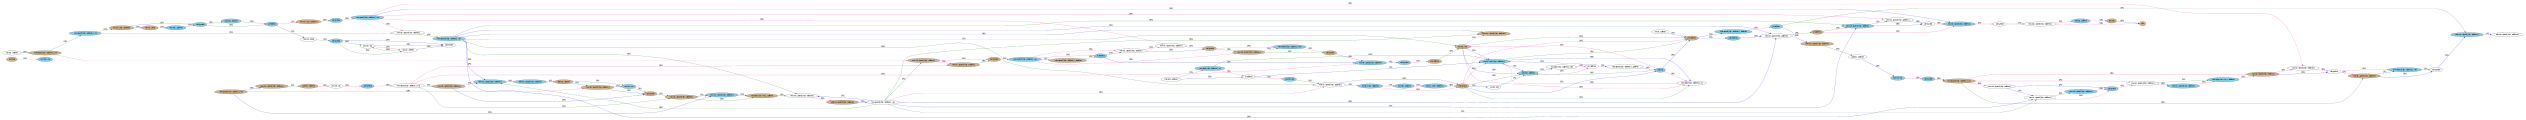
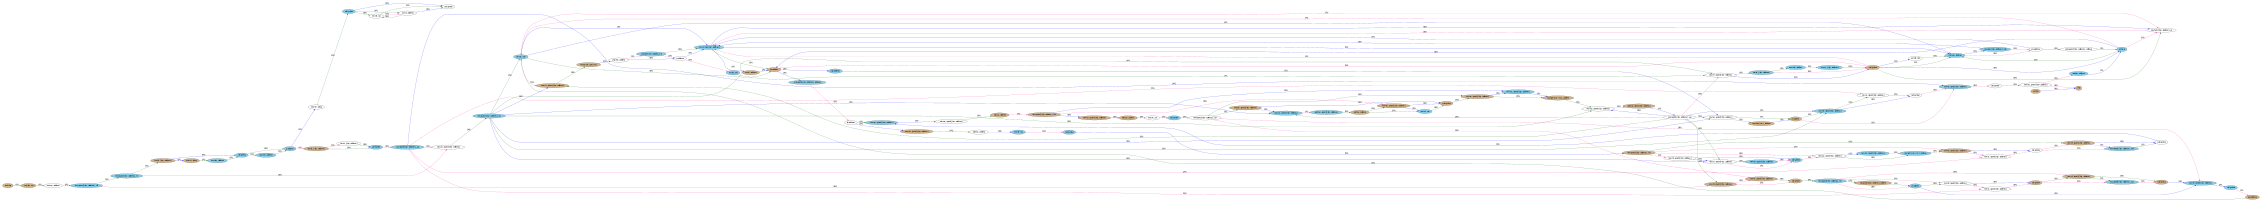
edge "add rsp , address" -> "pop rbp": now "add rsp , address" -> "setne al"
node "jle address": fillcolor skyblue -> white
node "test al , address": fillcolor white -> tan
edge "mov byte [ rbp - address ] , r8b" -> "mov al , byte [ rbp - address ]": added, label "DFG"
node "xor eax , eax": fillcolor tan -> skyblue
node "mov qword [ rbp - address ] , rdi": fillcolor tan -> skyblue
node "mov rbp , rsp": fillcolor skyblue -> tan
node "movsx edx , byte [ rcx ]": added
edge "mov al , byte [ rbp - address ]" -> "test al , address": added, label "CFG"
node "mov byte [ rbp - address ] , r8b": fillcolor white -> skyblue
node "sub rax , address": added
node "cmp byte [ rax ] , address": added
node "lea rsi , [ rbp - address ]": added
edge "mov rbp , rsp" -> "sub rsp , address": added, label "CFG"
